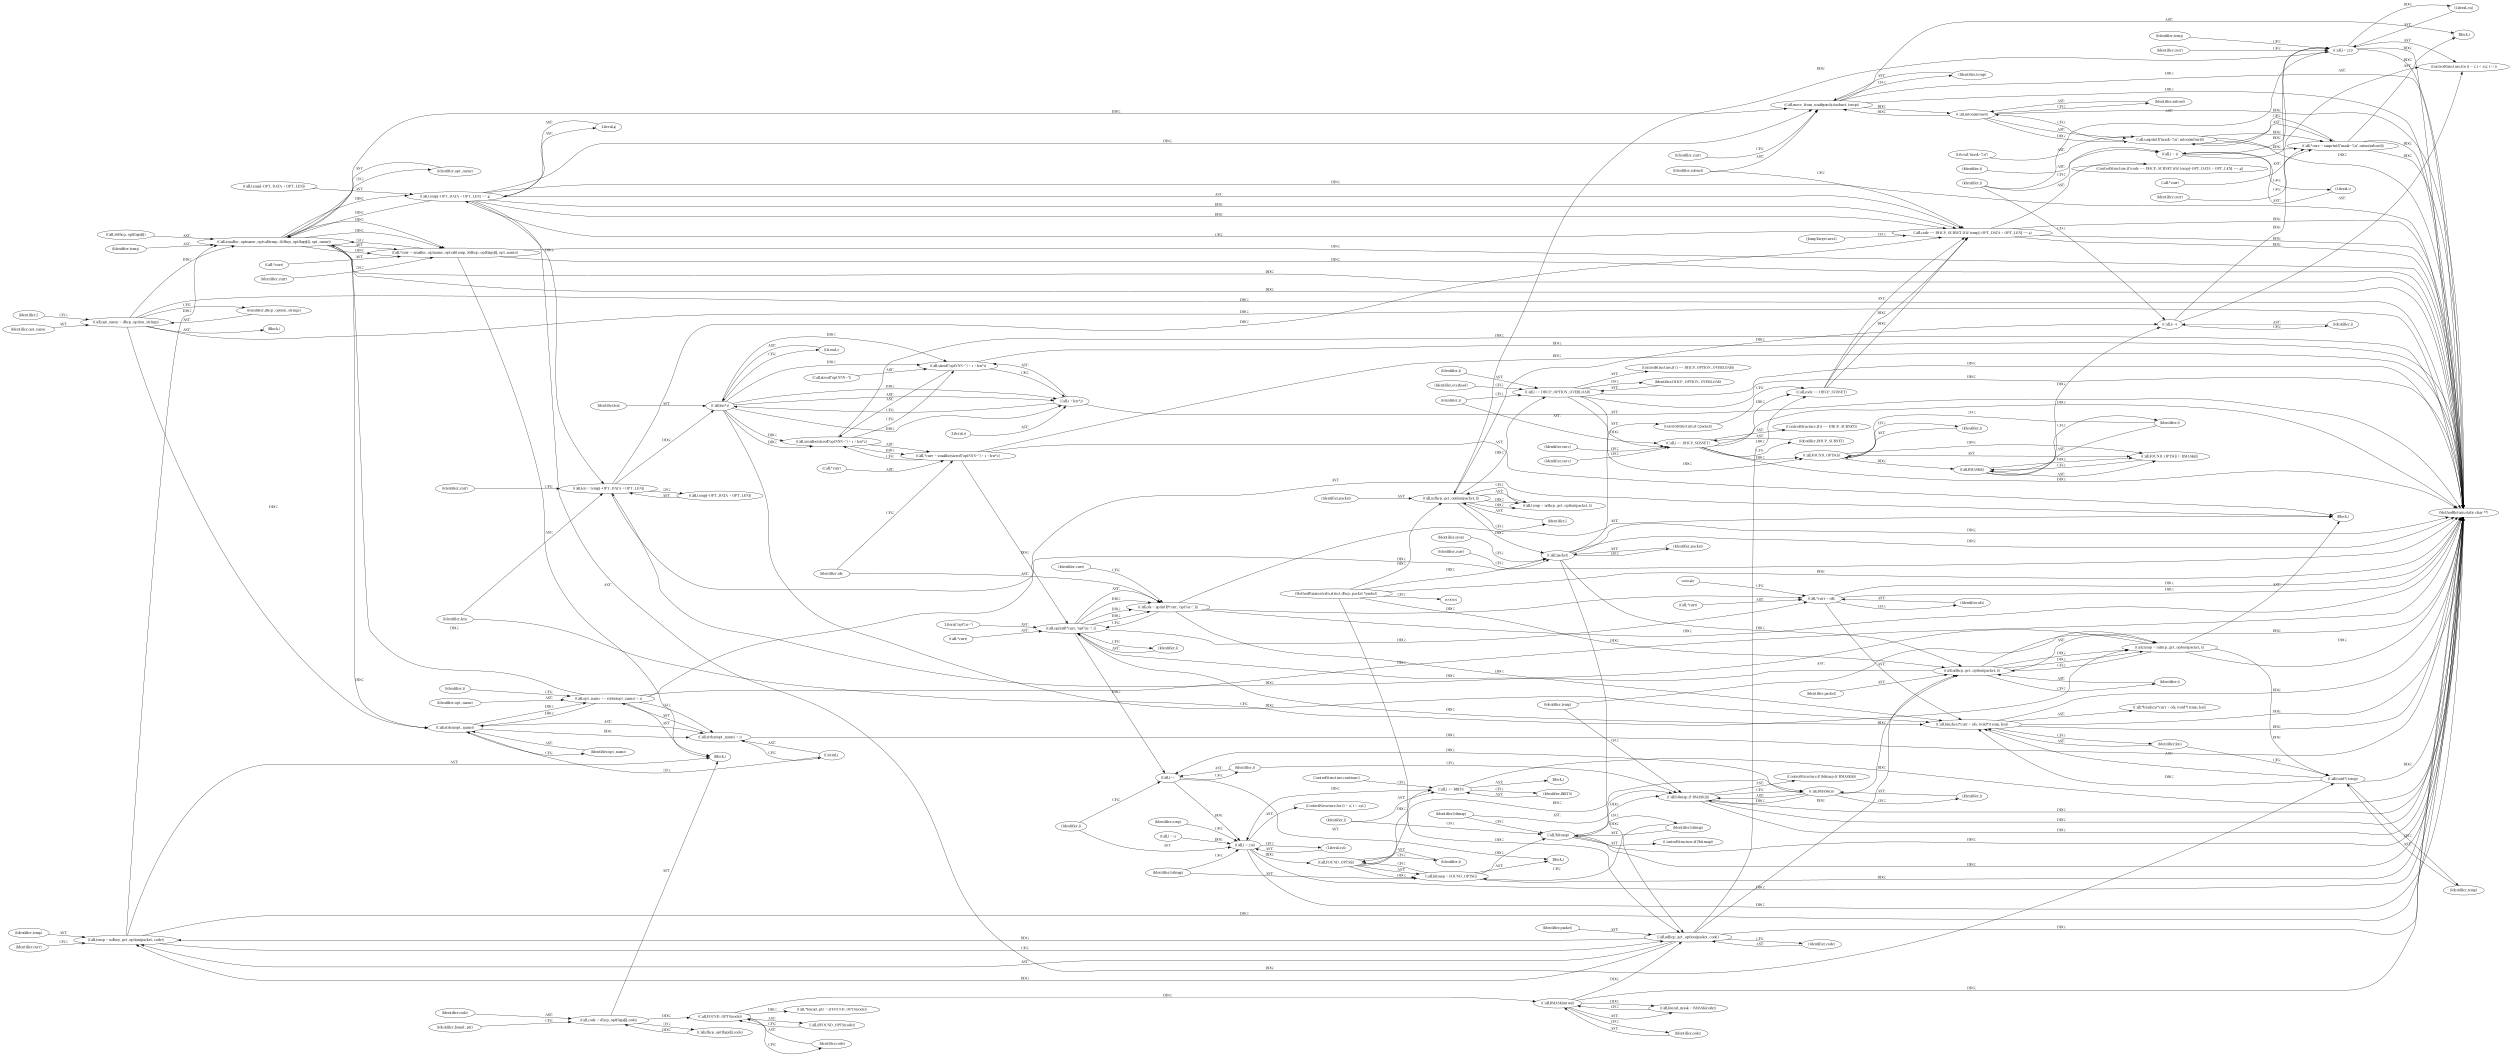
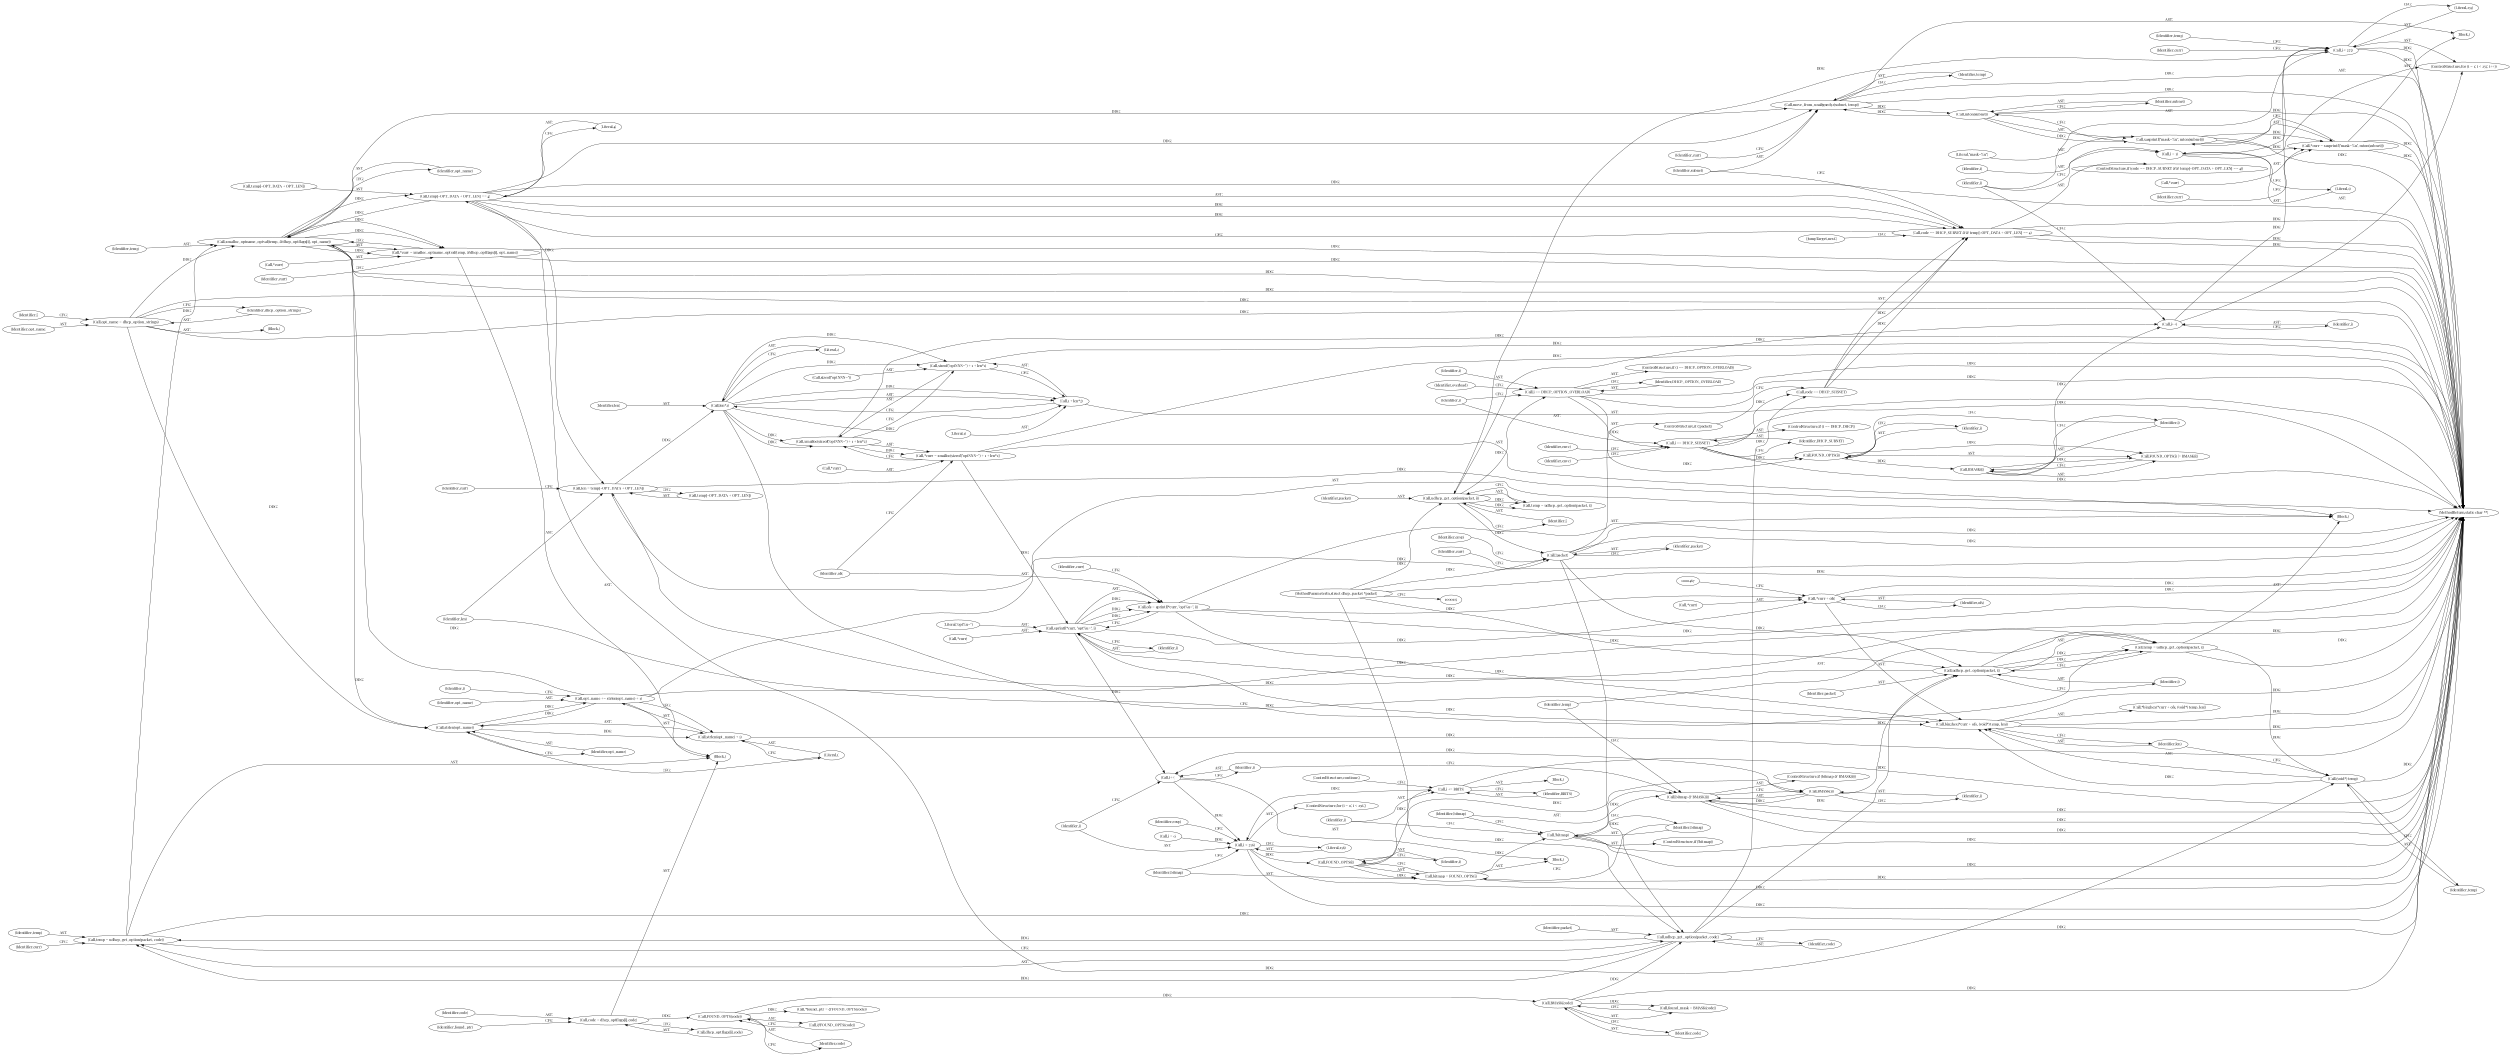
edge "(Call,i < 255)" -> "(Literal,255)": label "DDG: " -> "CFG: "
edge "(Call,temp[-OPT_DATA + OPT_LEN] == 4)" -> "(Literal,4)": label "AST: " -> "CFG: "
node "(Call,&dhcp_optflags[i])": removed
edge "(Call,len = temp[-OPT_DATA + OPT_LEN])" -> "(Call,code == DHCP_SUBNET && temp[-OPT_DATA + OPT_LEN] == 4)": now "(Call,len = temp[-OPT_DATA + OPT_LEN])" -> "(MethodReturn,static char **)"
node "(ControlStructure,if (i == DHCP_SUBNET))": label "(ControlStructure,if (i == DHCP_SUBNET))" -> "(ControlStructure,if (i == DHCP_DHCP))"
node "(Call,BMASK(mton))": label "(Call,BMASK(mton))" -> "(Call,BMASK(code))"
edge "(Call,dhcp_optflags[i].code)" -> "(Call,code = dhcp_optflags[i].code)": label "DDG: " -> "AST: "
